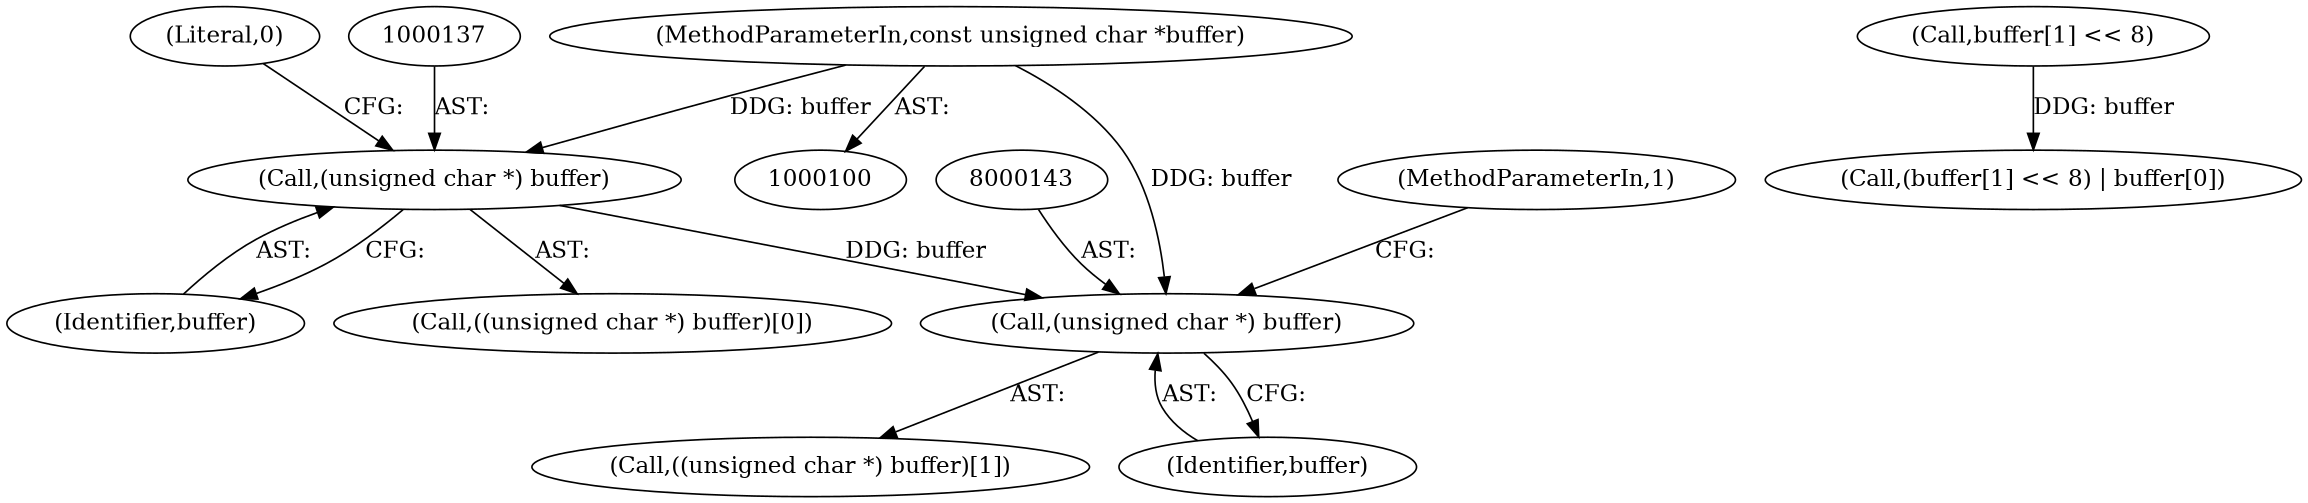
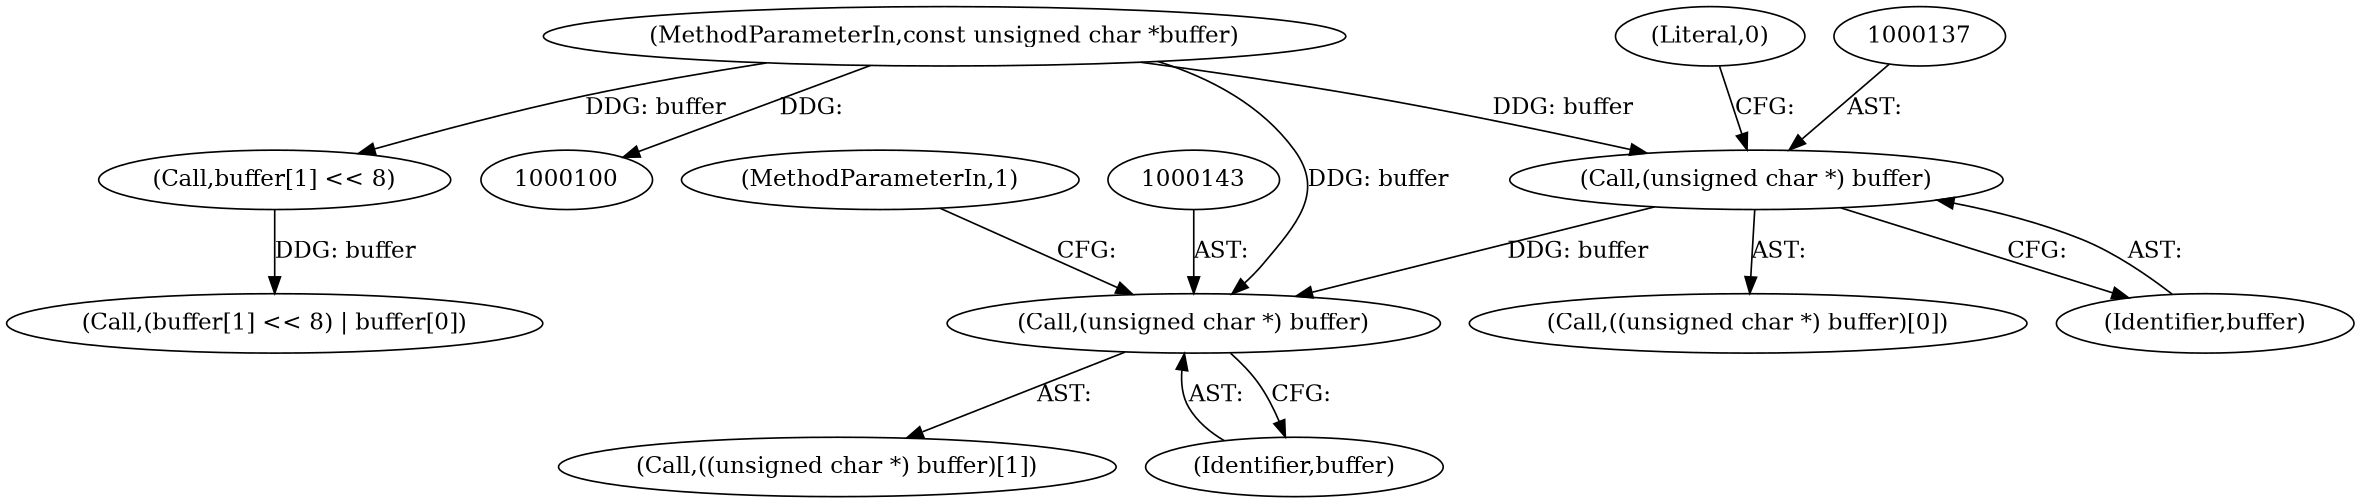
edge "(MethodParameterIn,const unsigned char *buffer)" -> "(Call,buffer[1] << 8)": added, label "DDG: buffer"
edge "(MethodParameterIn,const unsigned char *buffer)" -> "1000100": label "AST: " -> "DDG: "
node "8000143": label "8000143" -> "1000143"
